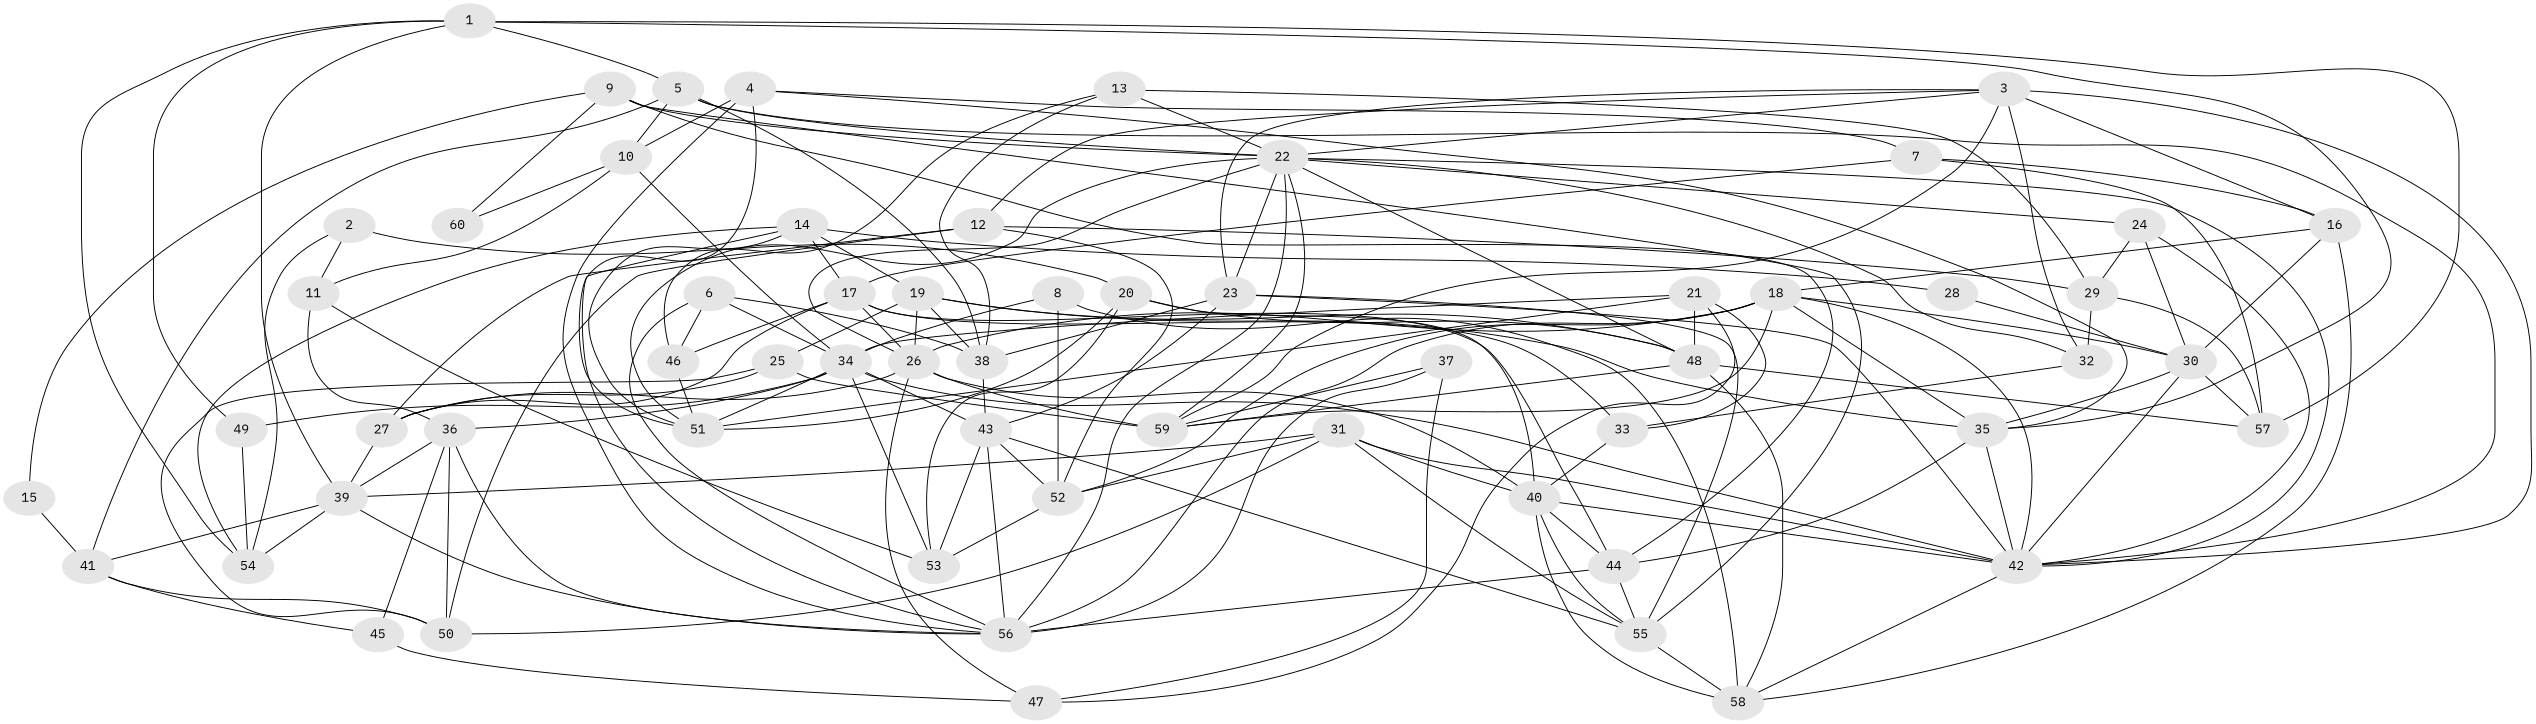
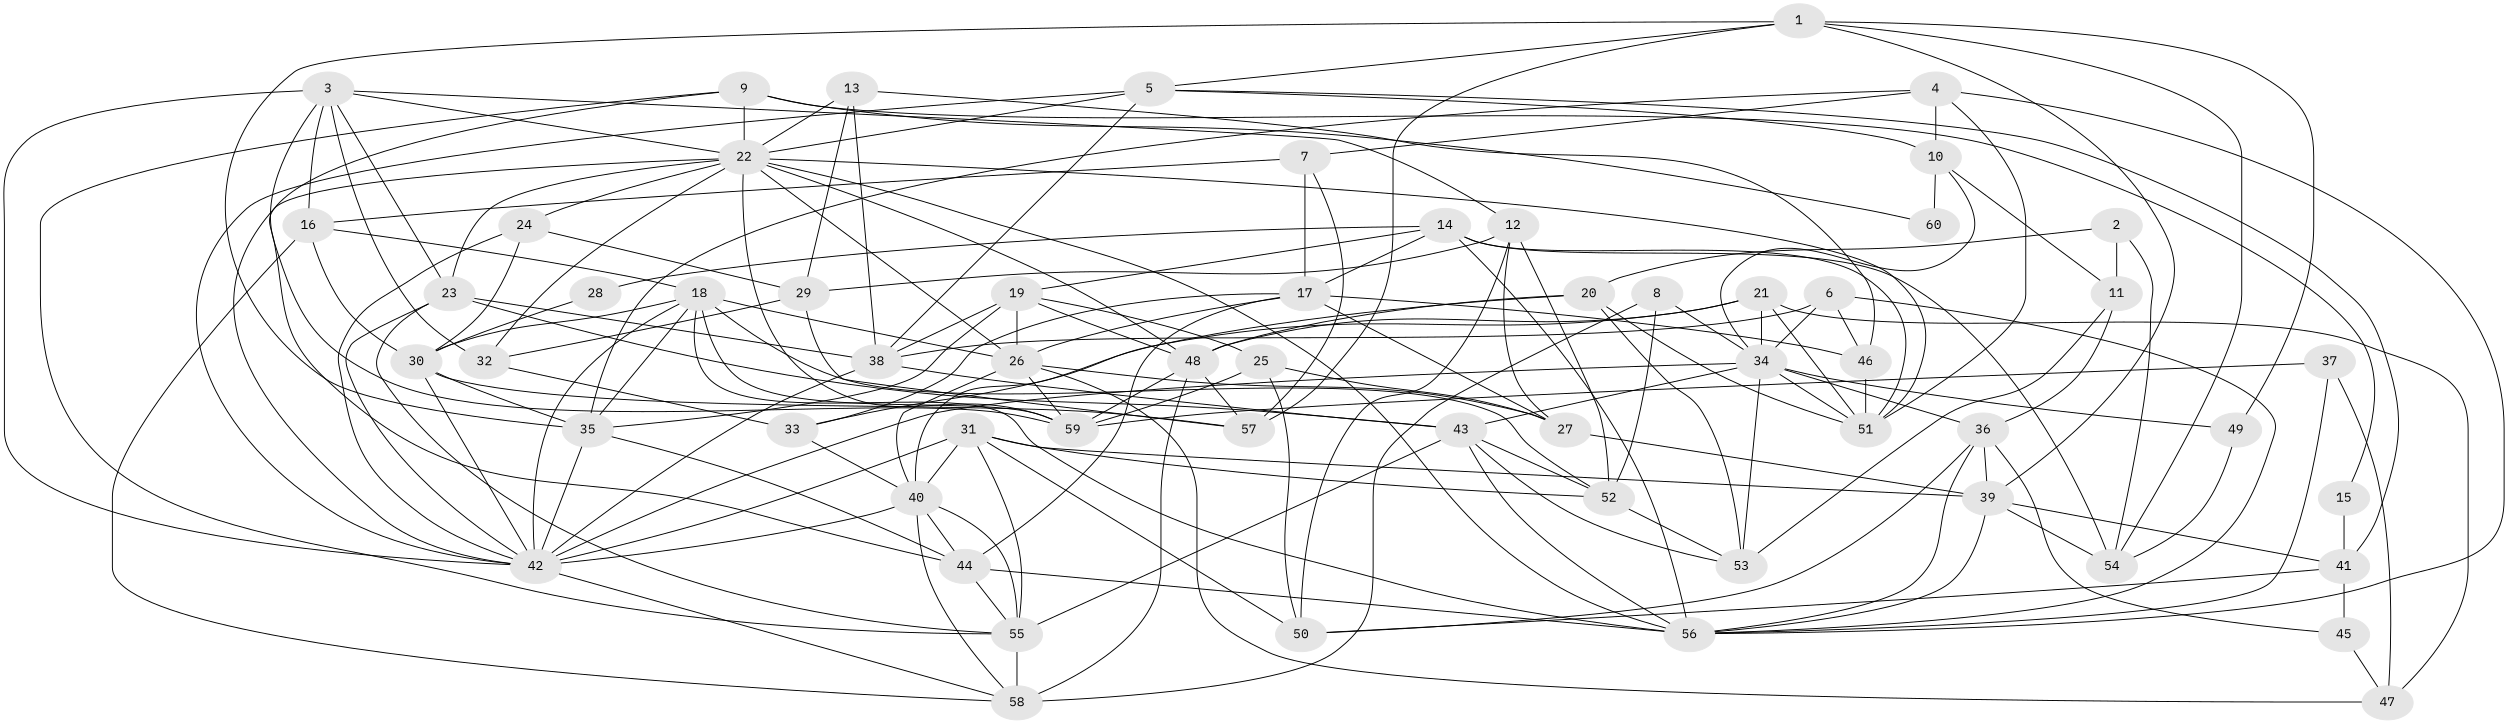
edge "38" -- "42": added
